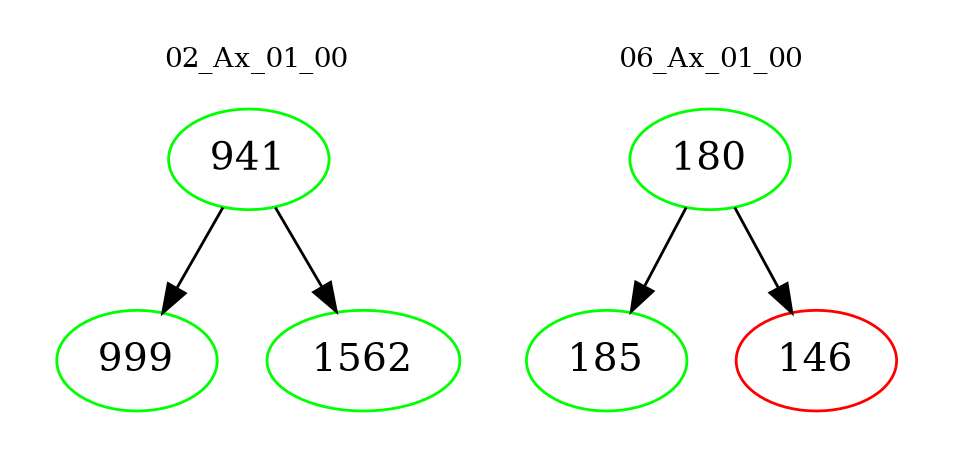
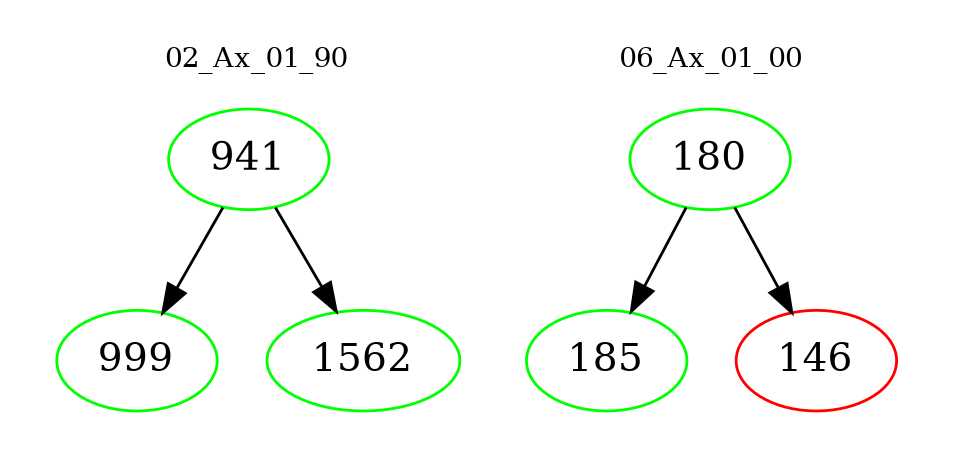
cluster "02_Ax_01_00": label "02_Ax_01_00" -> "02_Ax_01_90"
